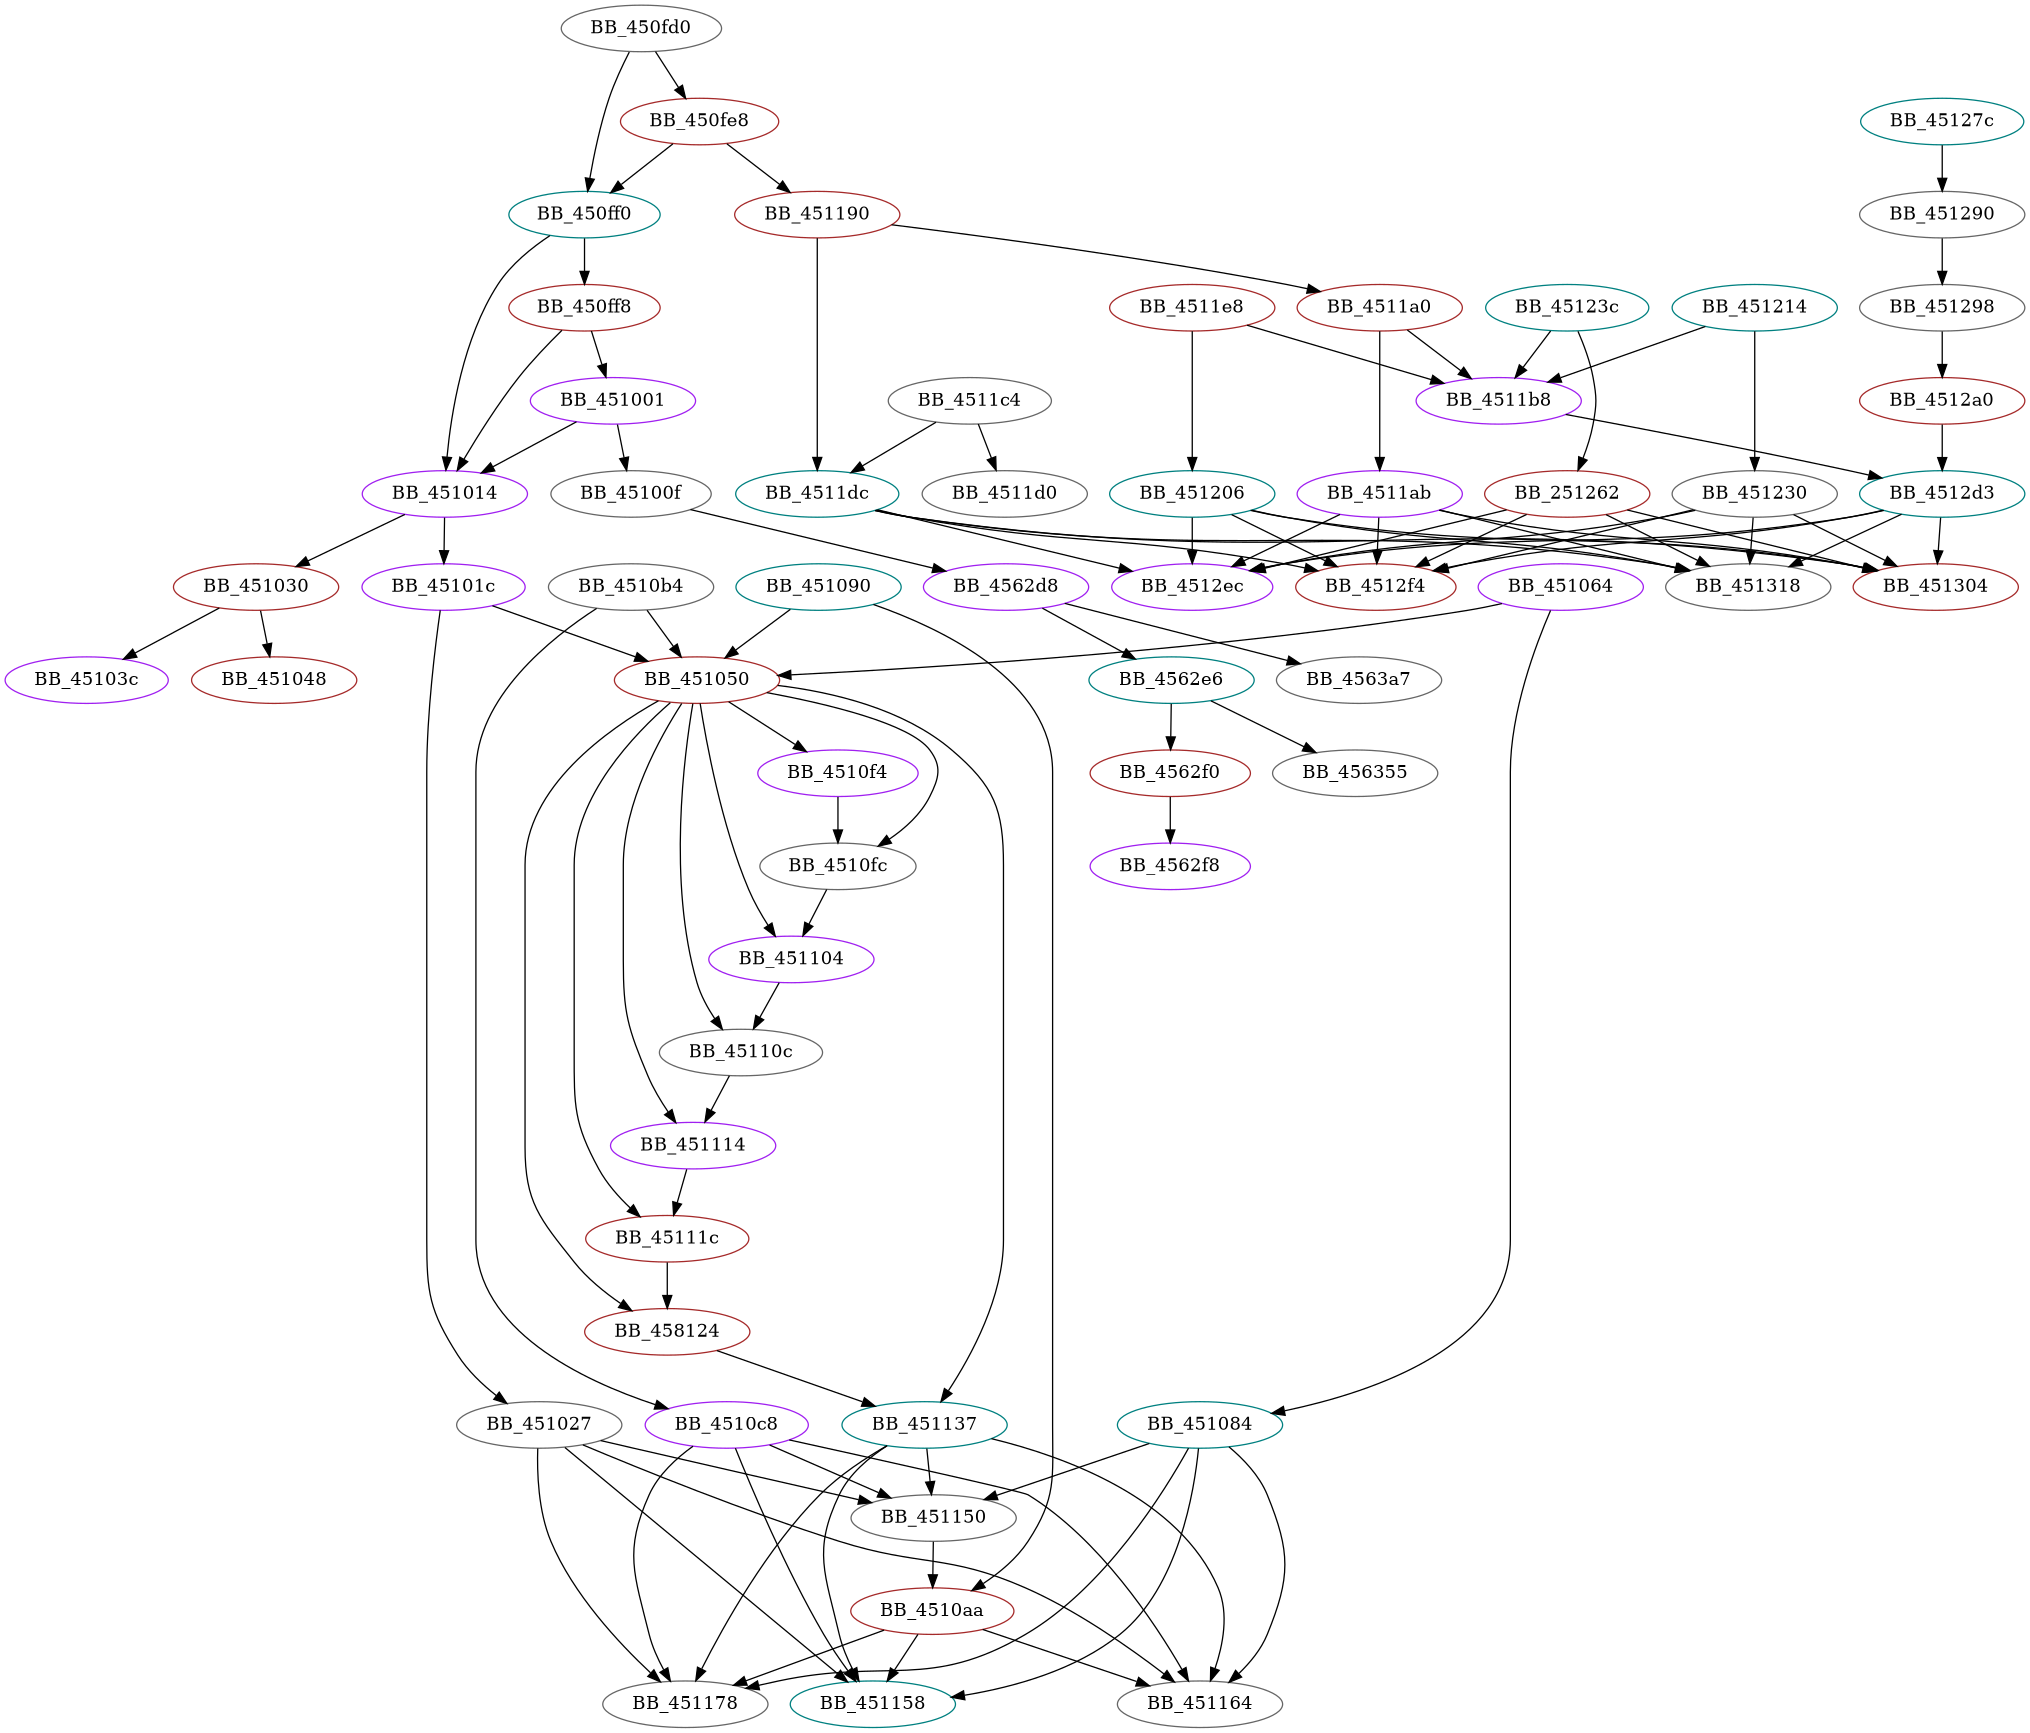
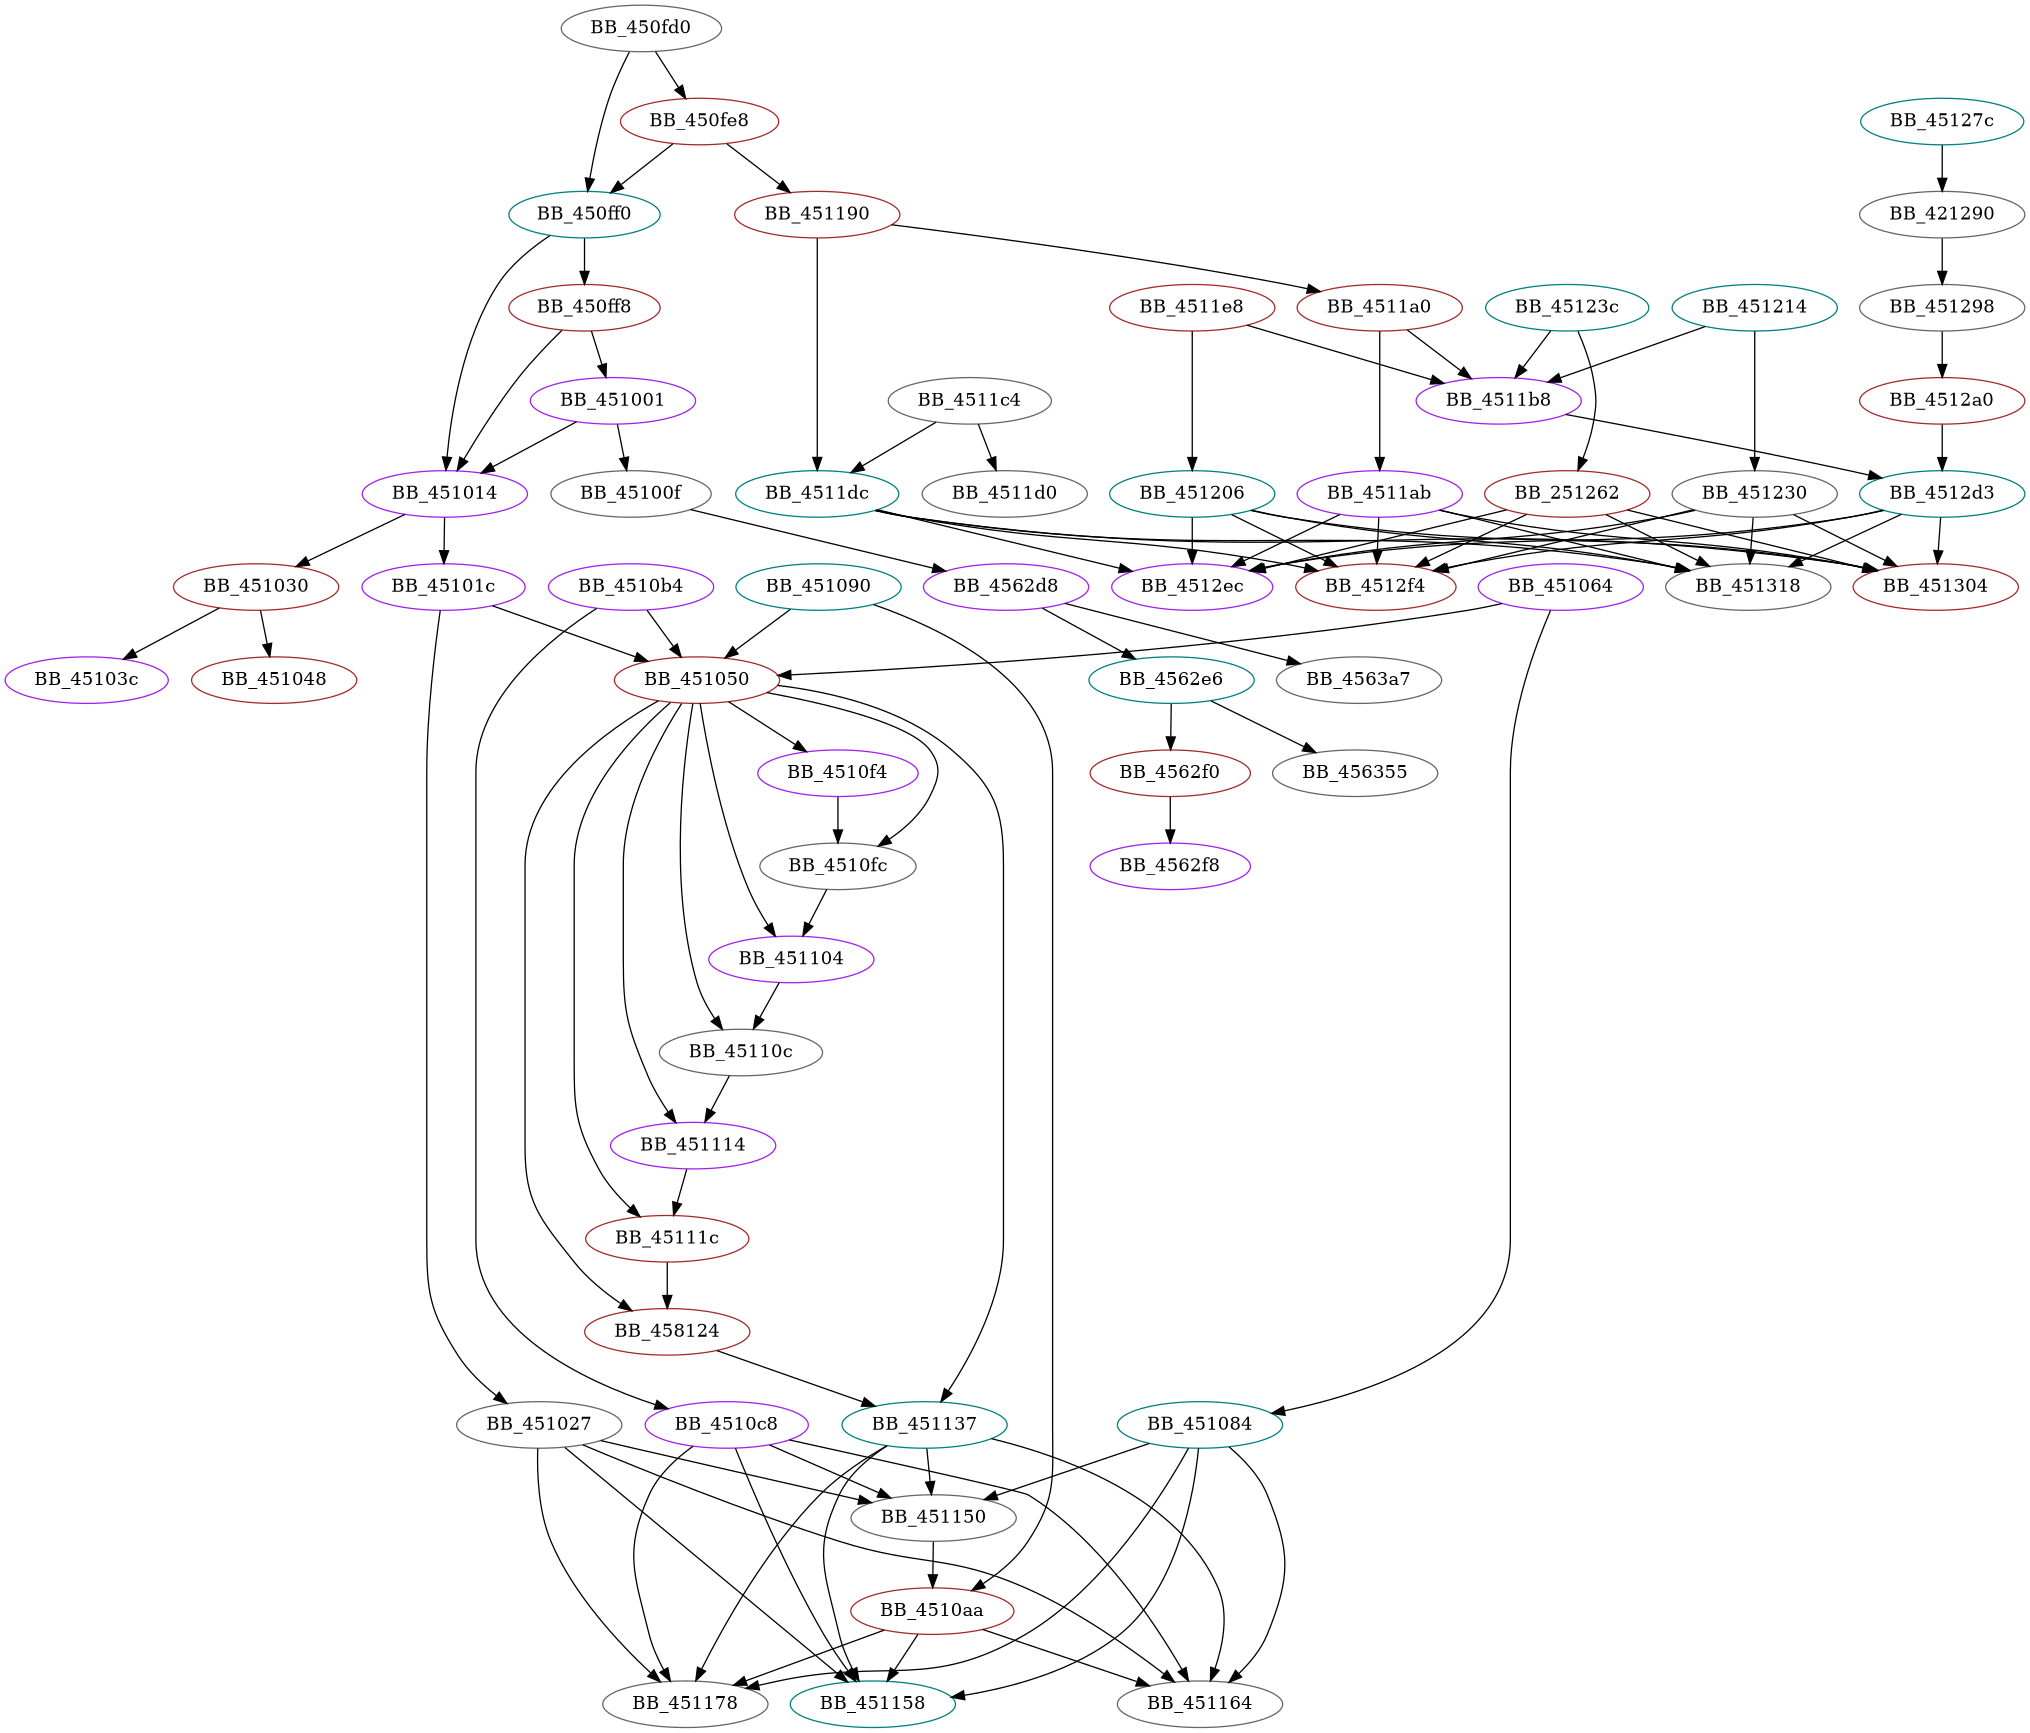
node "BB_451290": label "BB_451290" -> "BB_421290"
node "BB_4510b4": color gray40 -> purple
